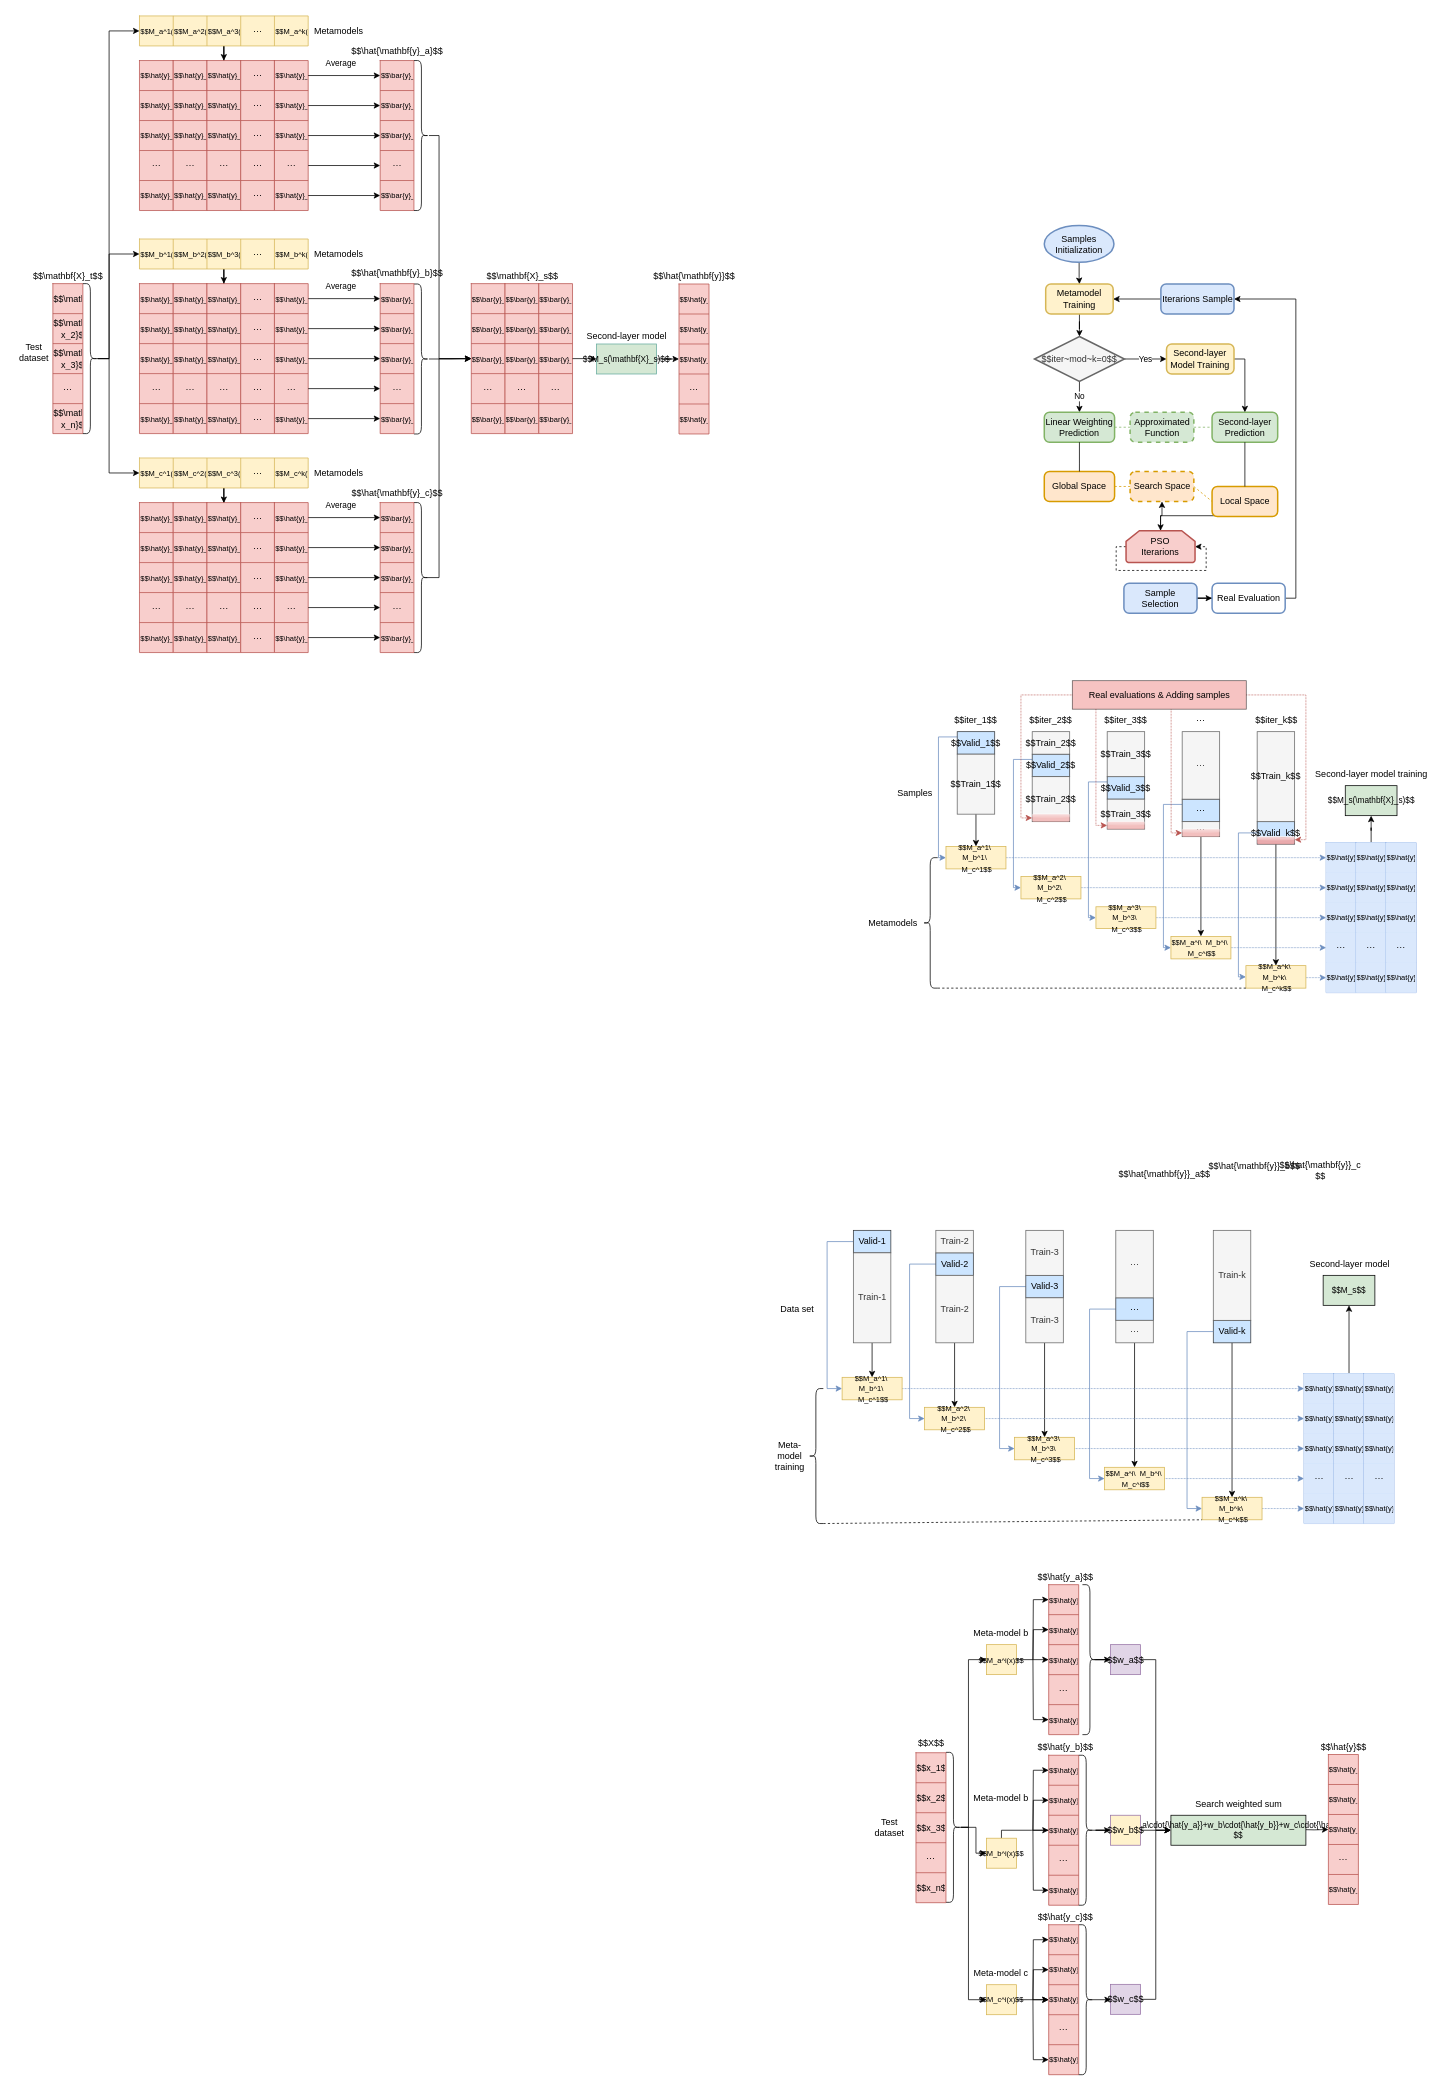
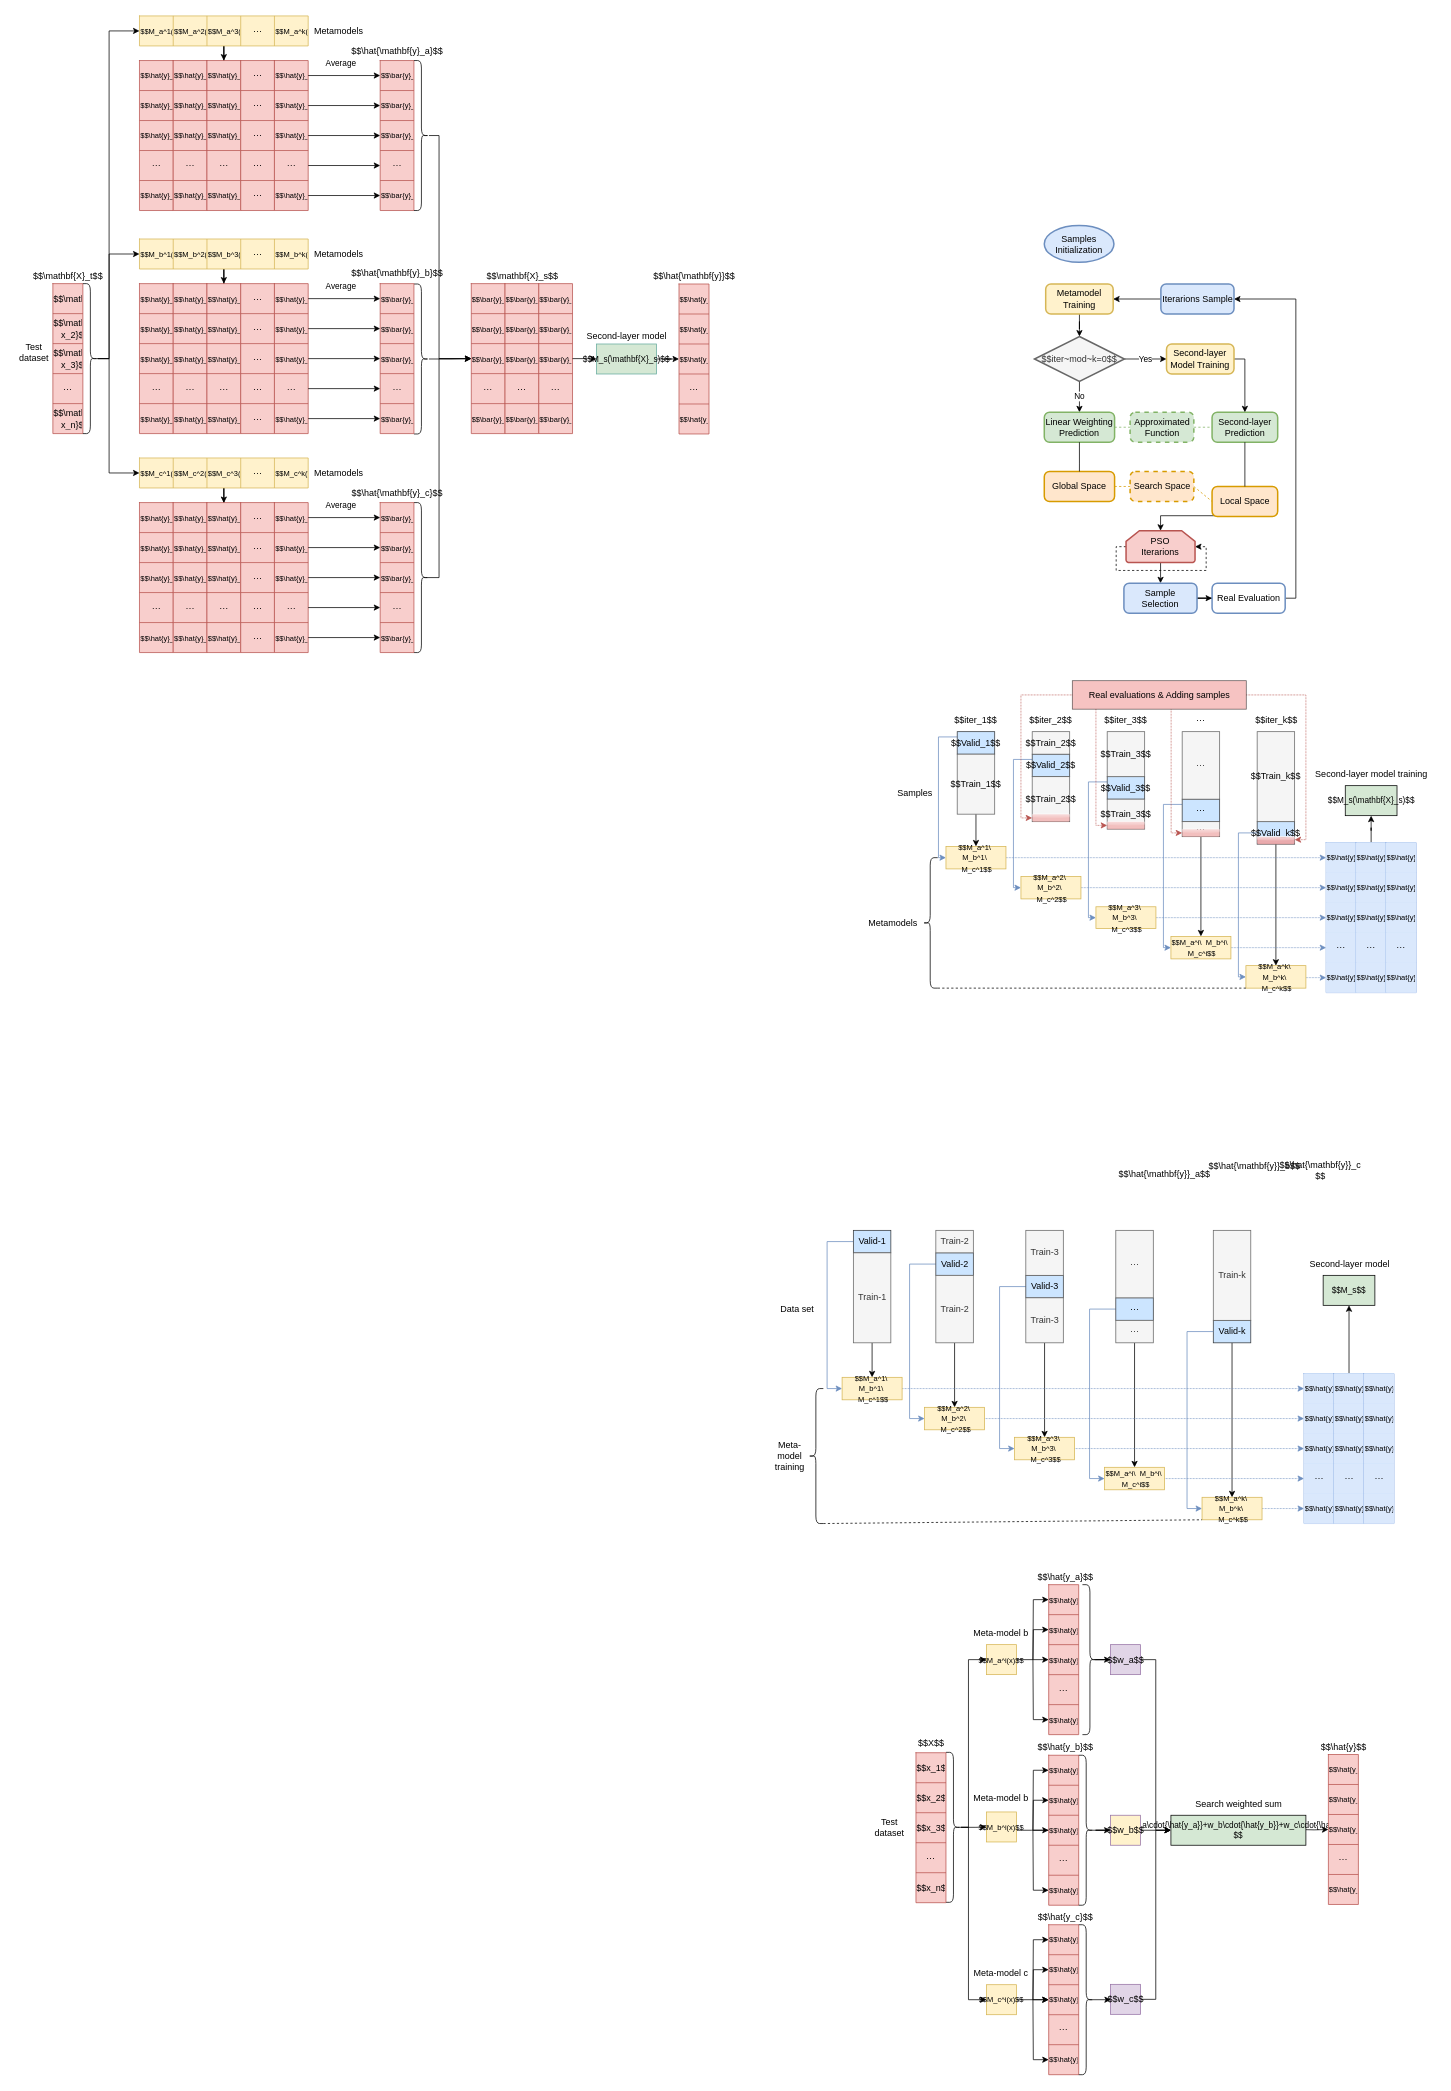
edge "Samples Initialization" -> "Metamodel Training": removed
edge "PSO Iterarions" -> "Search Space": now "PSO Iterarions" -> "Sample Selection"
node "$$M_b^i(x)$$": moved (1002, 1853) -> (1002, 1827)
